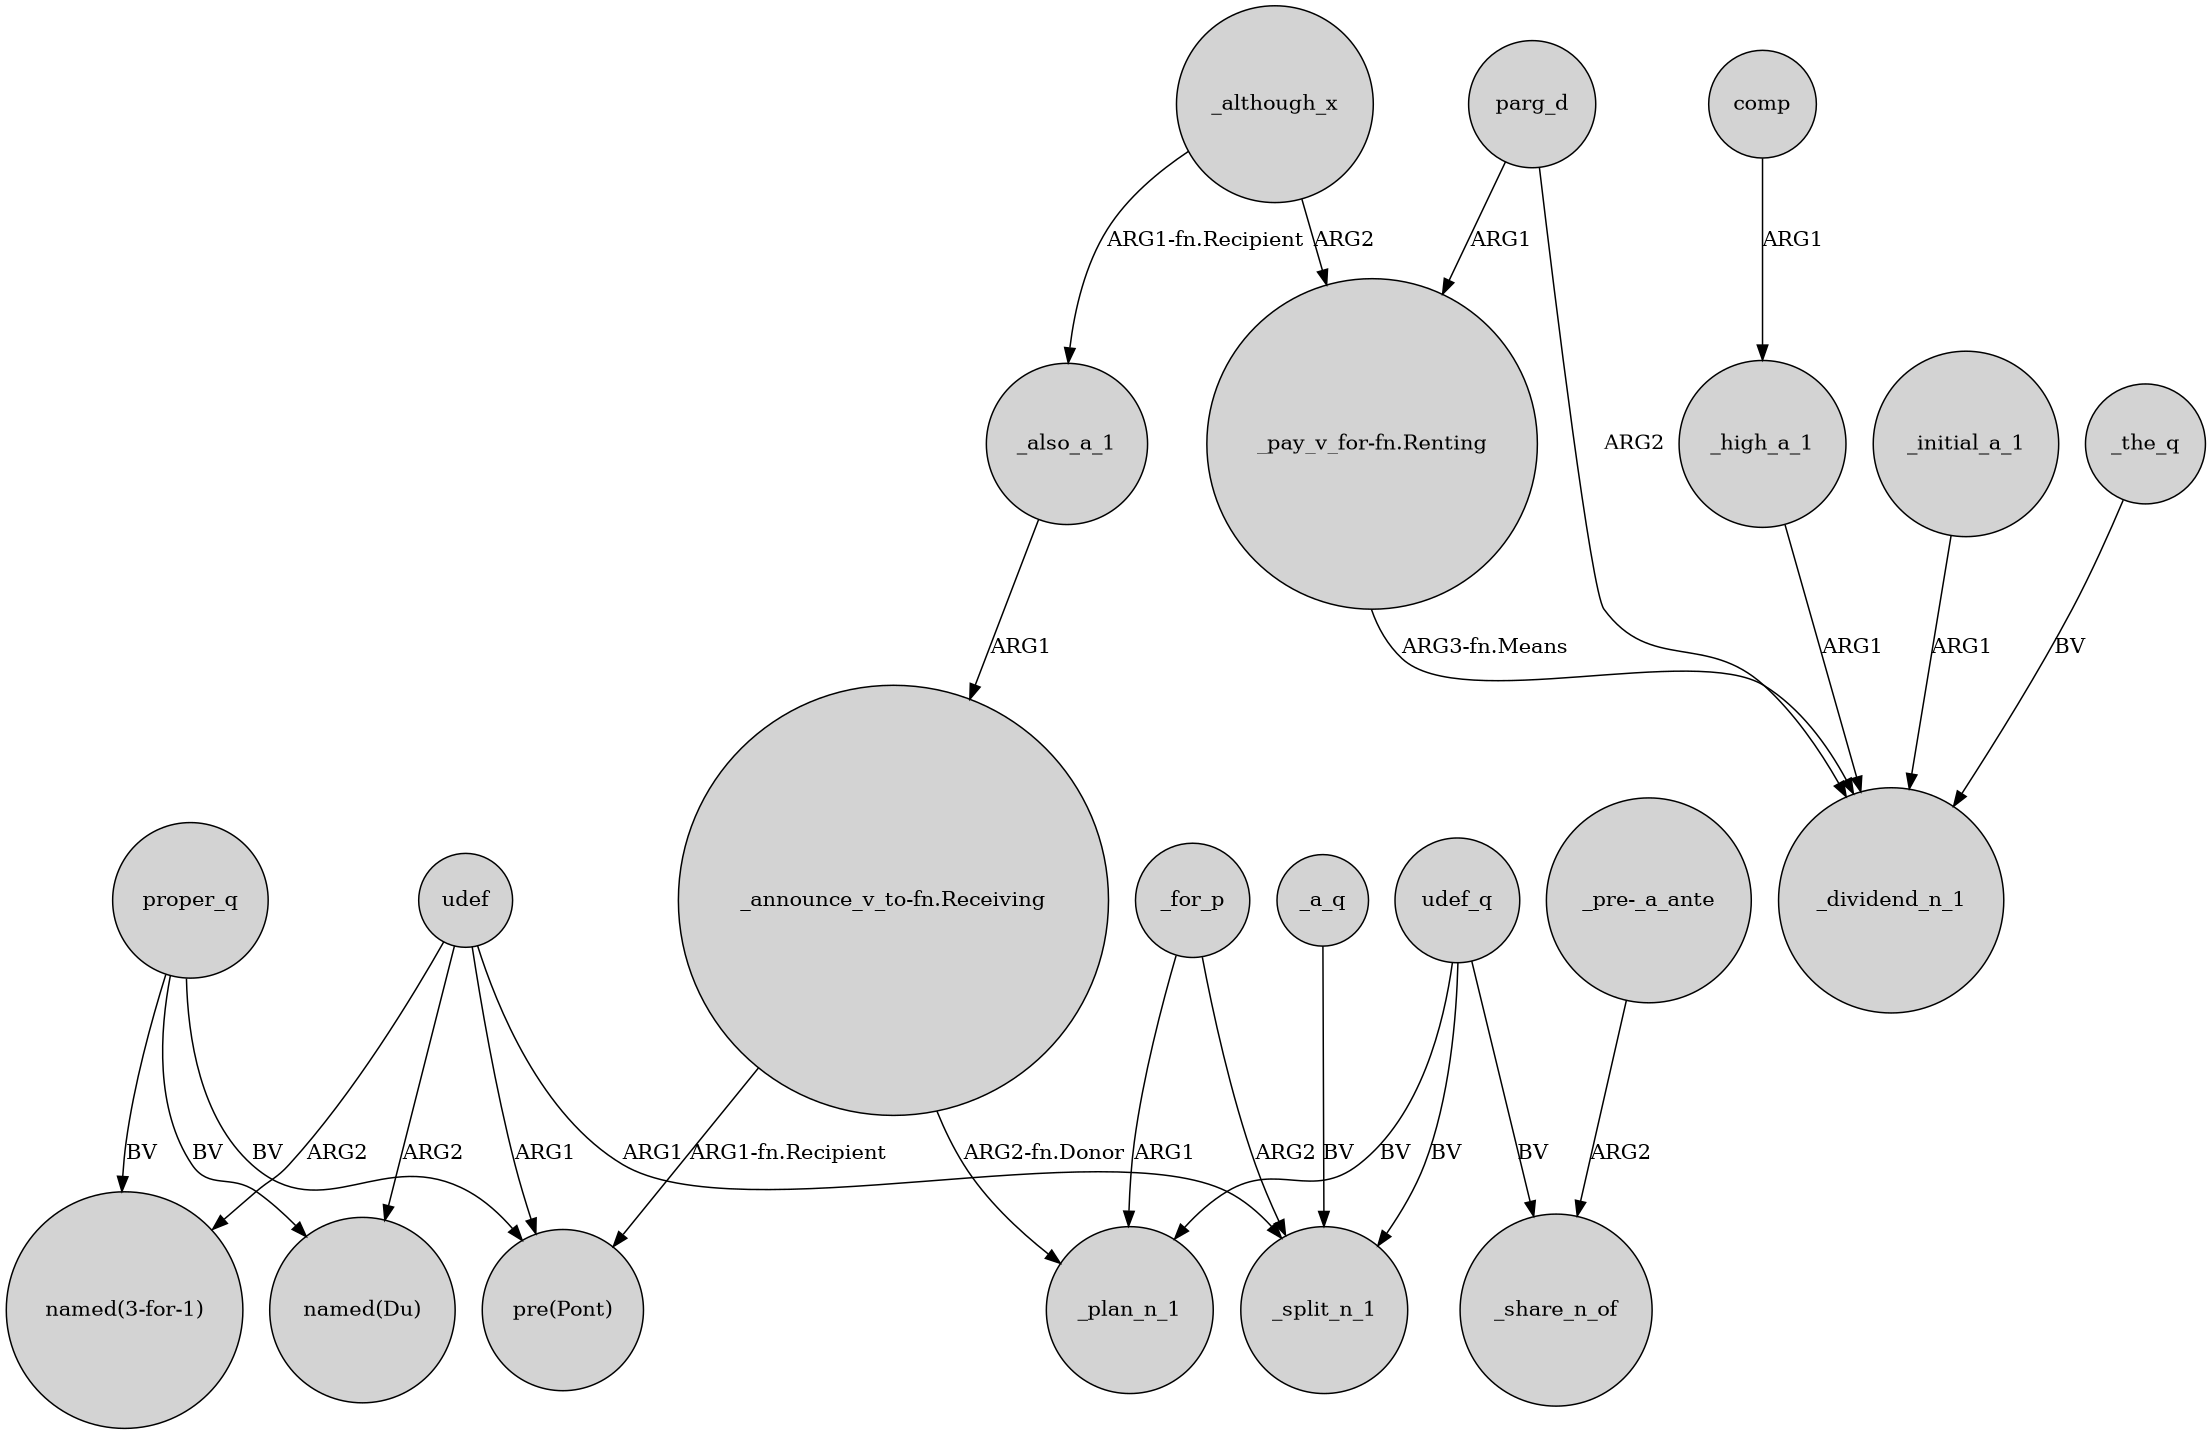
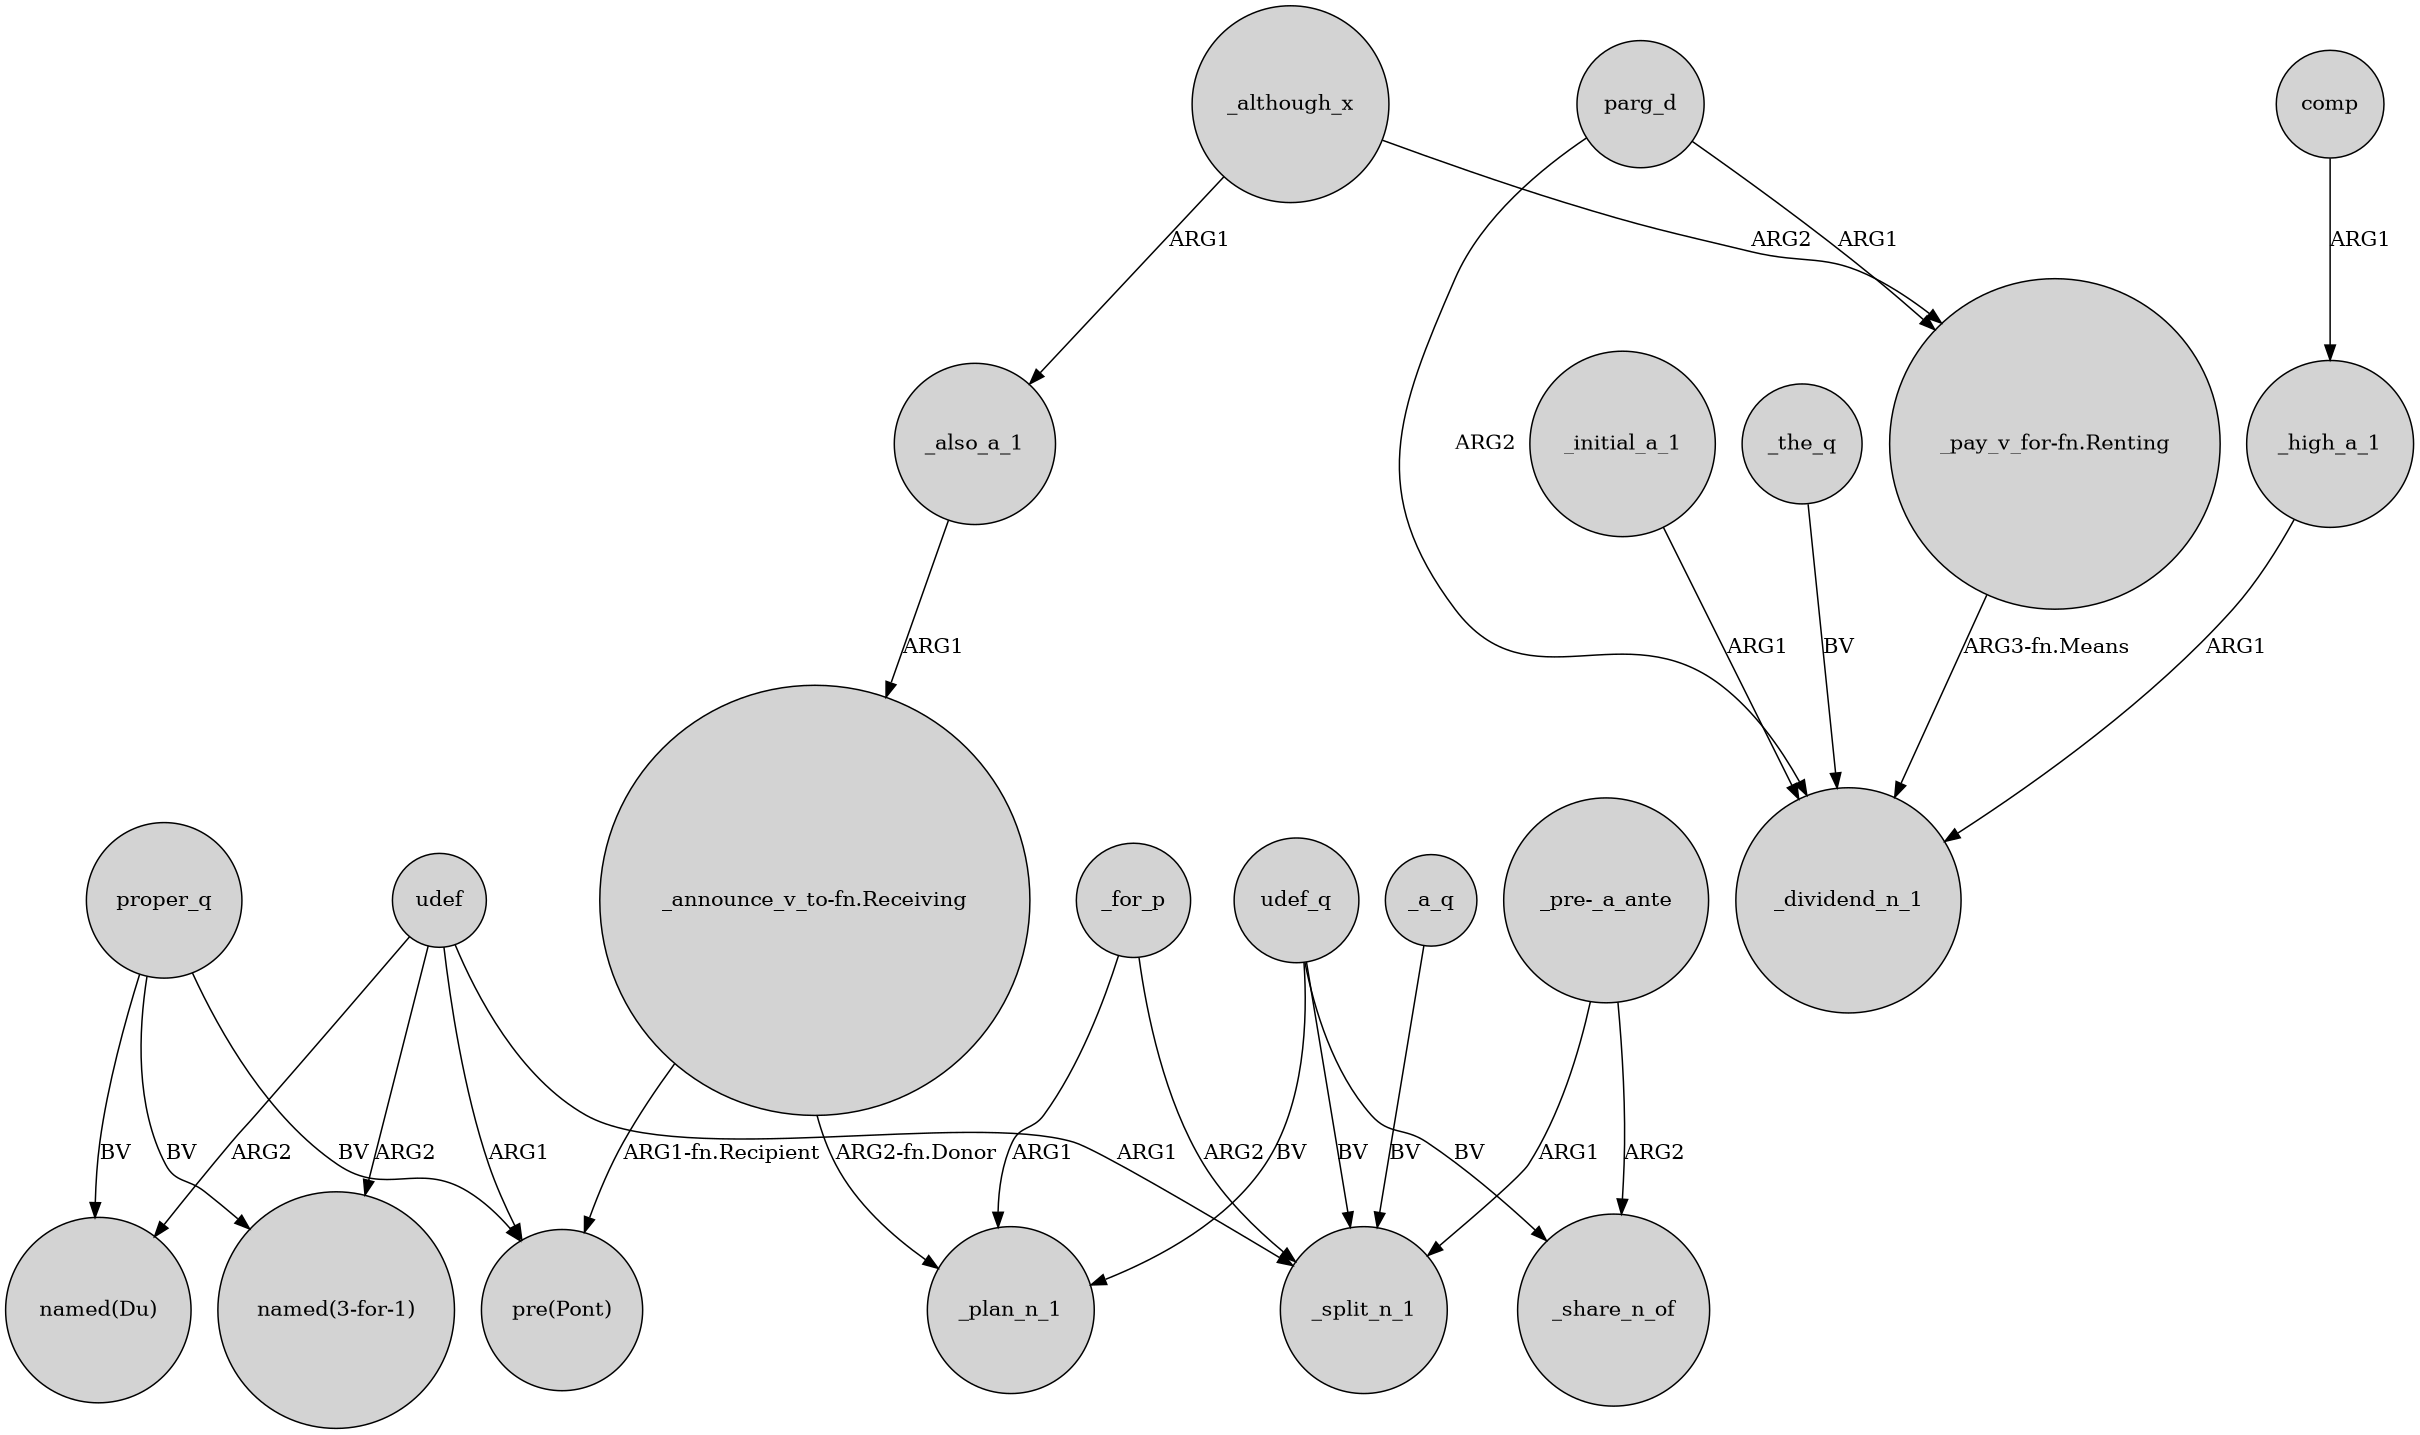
edge "_although_x" -> "_also_a_1": label "ARG1-fn.Recipient" -> "ARG1"
edge "_pre-_a_ante" -> "_split_n_1": added, label "ARG1"
